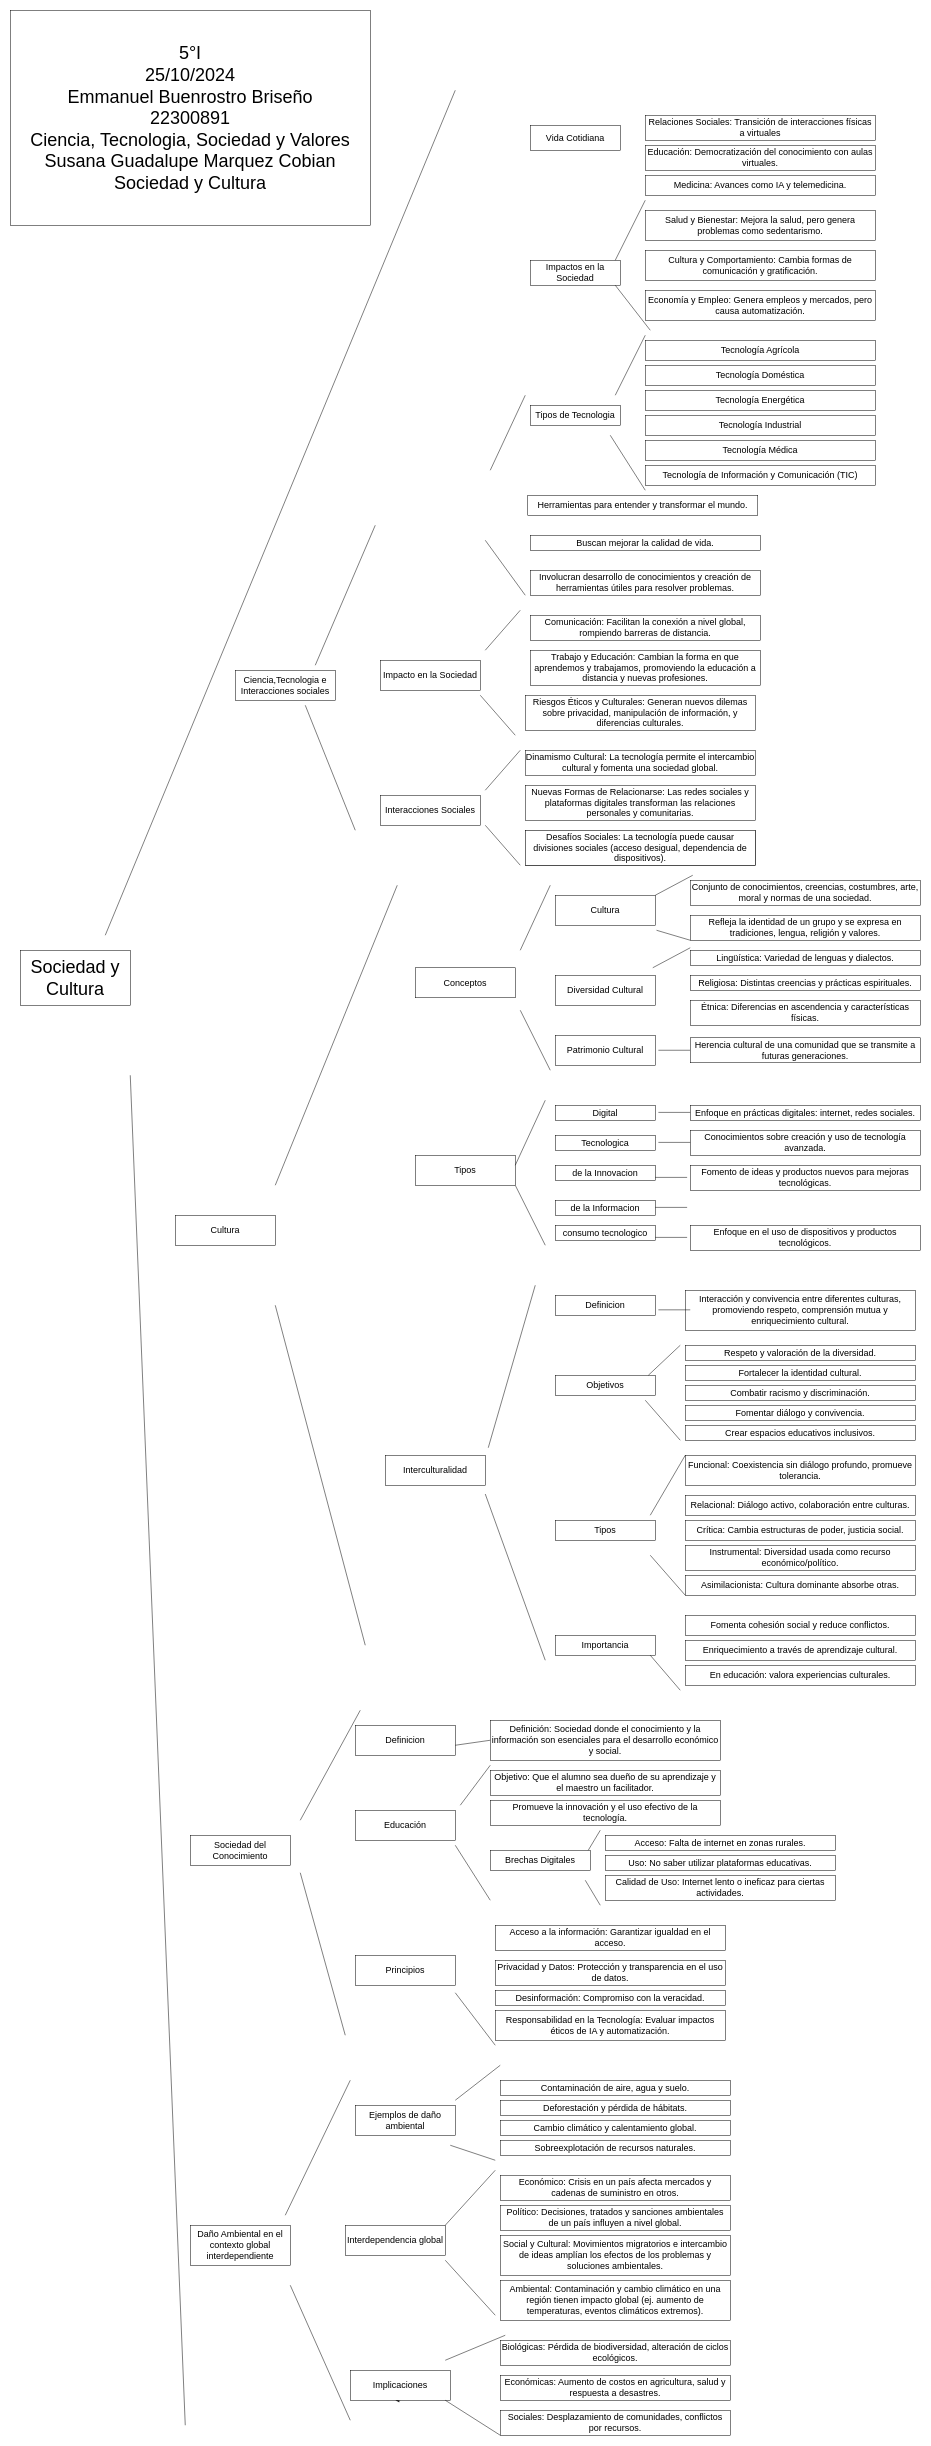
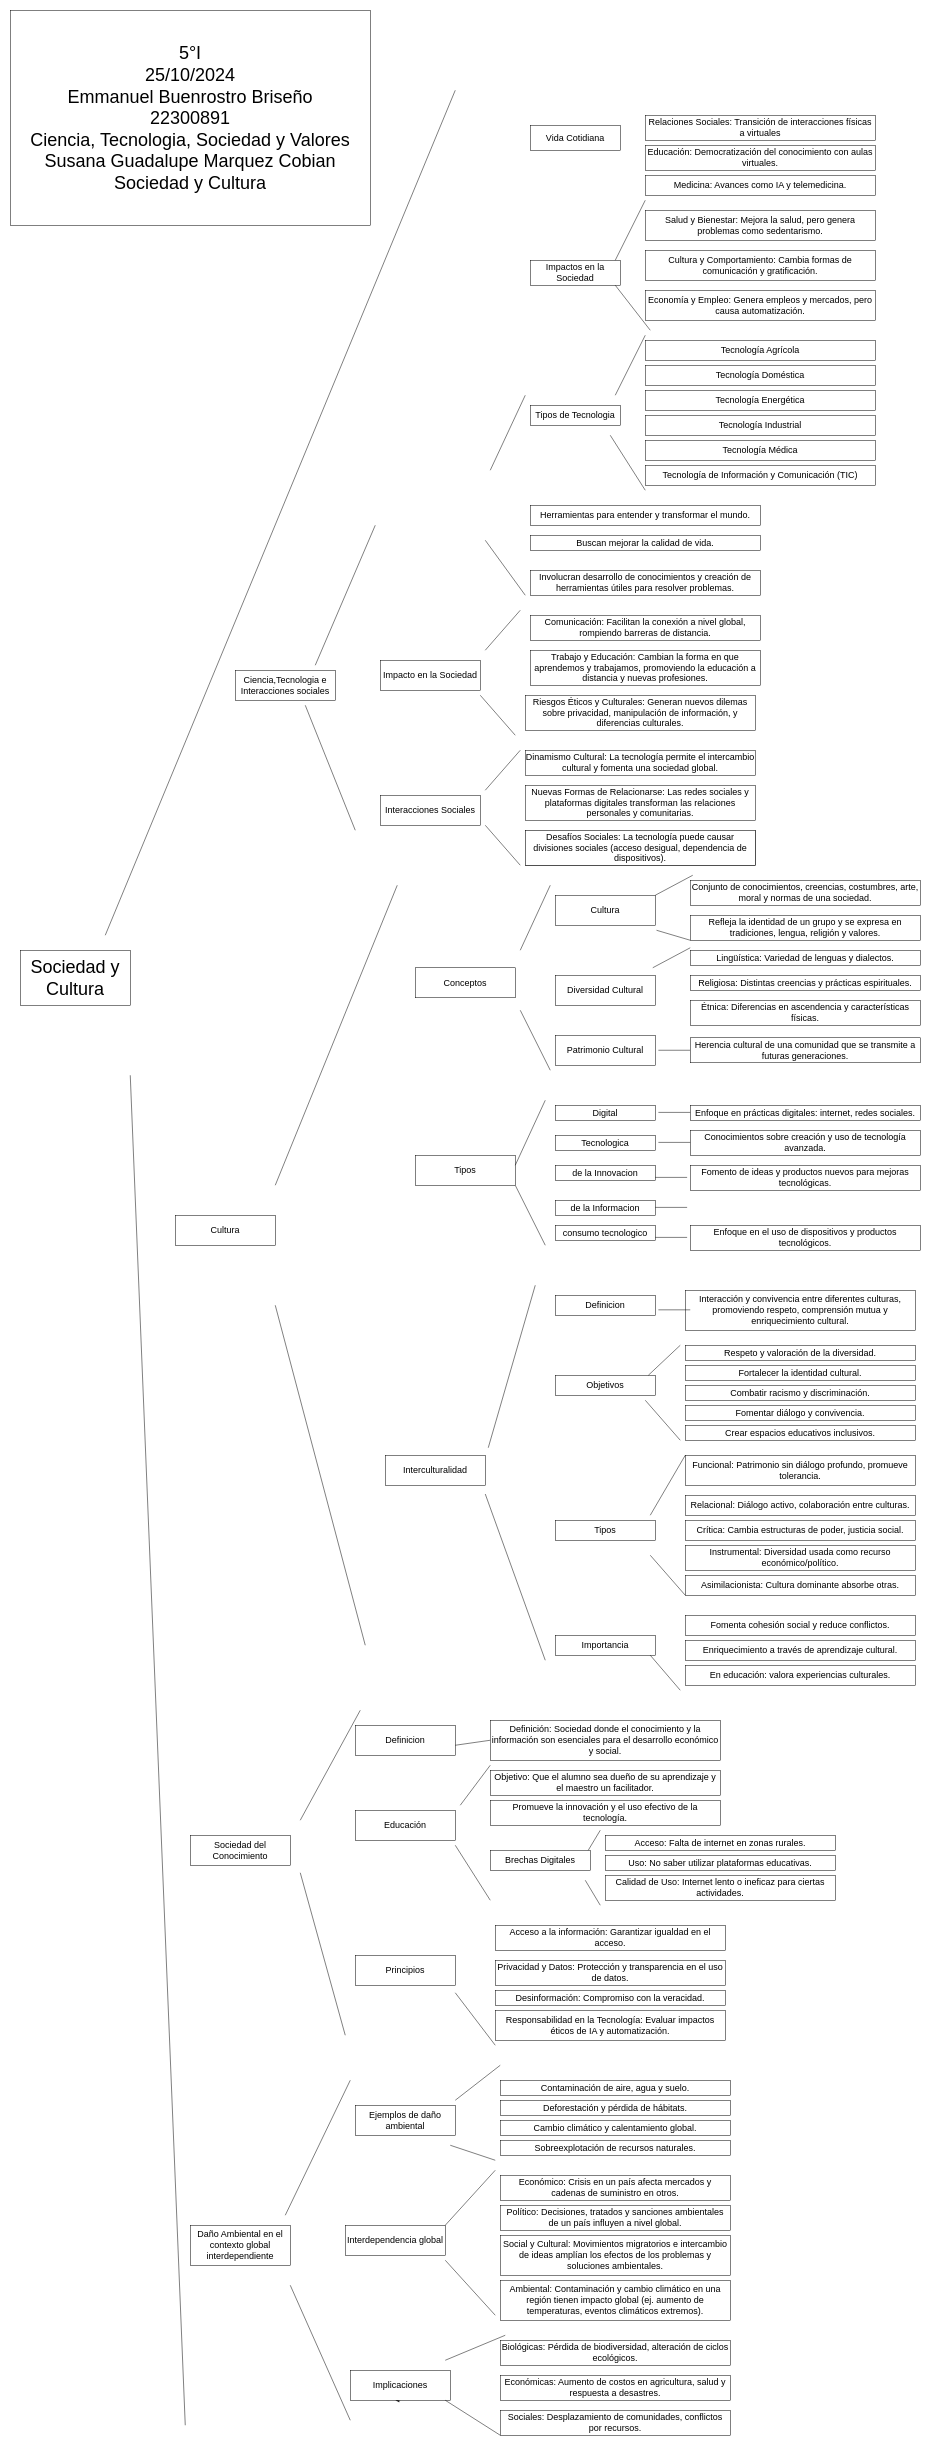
node "Herramientas para entender y transformar el mundo.": moved (643, 505) -> (645, 515)
node "Funcional: Coexistencia sin diálogo profundo, promueve tolerancia.": label "Funcional: Coexistencia sin diálogo profundo, promueve tolerancia." -> "Funcional: Patrimonio sin diálogo profundo, promueve tolerancia."
